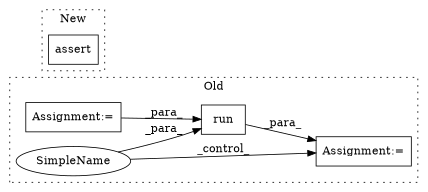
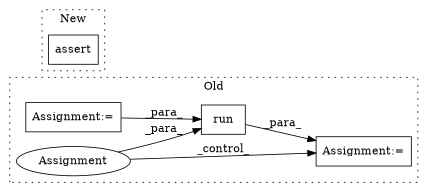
node "SimpleName": label "SimpleName" -> "Assignment"
